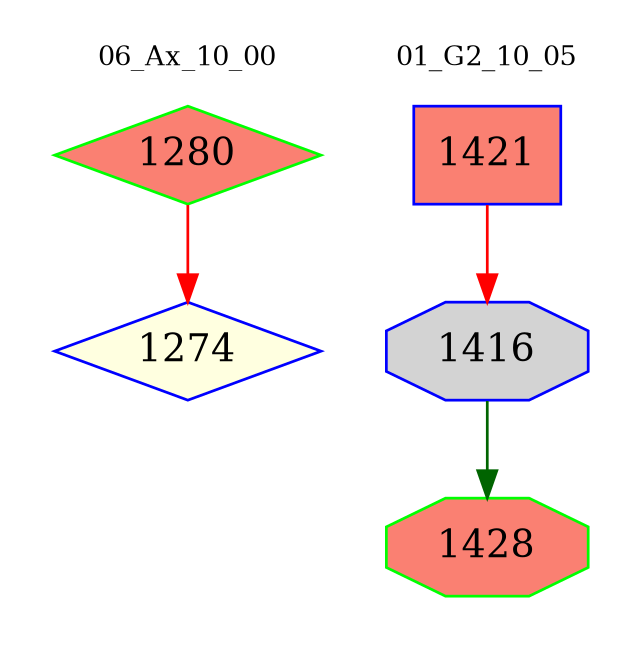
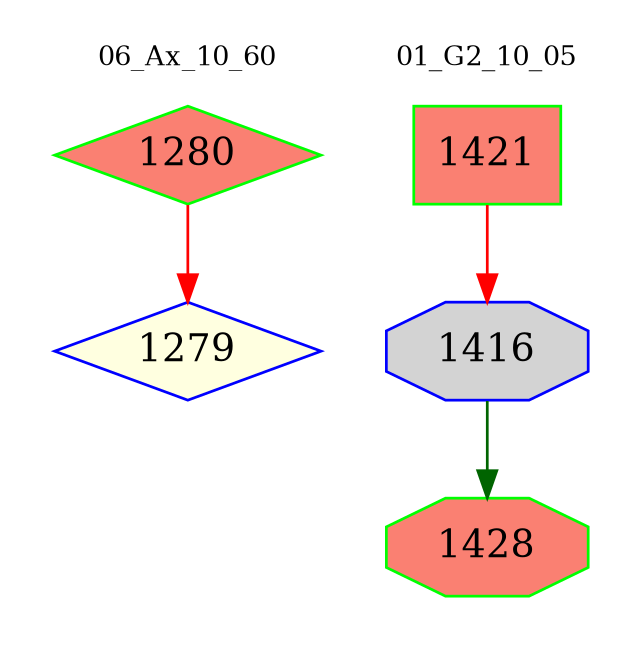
cluster "06_Ax_10_00": label "06_Ax_10_00" -> "06_Ax_10_60"
node "1421": color blue -> green
node "1274": label "1274" -> "1279"
